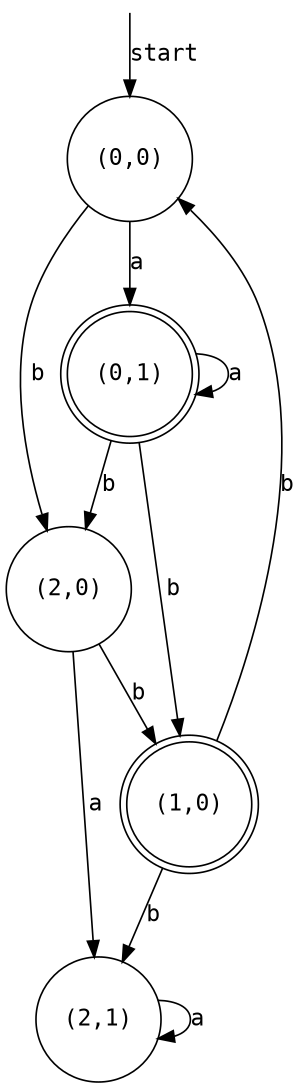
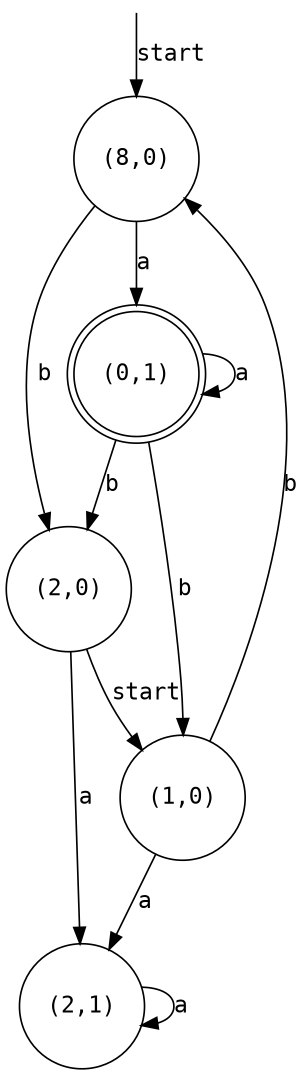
node "(0,0)": label "(0,0)" -> "(8,0)"
edge "(2,0)" -> "(1,0)": label "b" -> "start"
node "(1,0)": shape doublecircle -> circle
edge "(1,0)" -> "(2,1)": label "b" -> "a"
